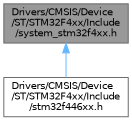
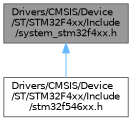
node "Drivers/CMSIS/Device /ST/STM32F4xx/Include /stm32f446xx.h": label "Drivers/CMSIS/Device /ST/STM32F4xx/Include /stm32f446xx.h" -> "Drivers/CMSIS/Device /ST/STM32F4xx/Include /stm32f546xx.h"
